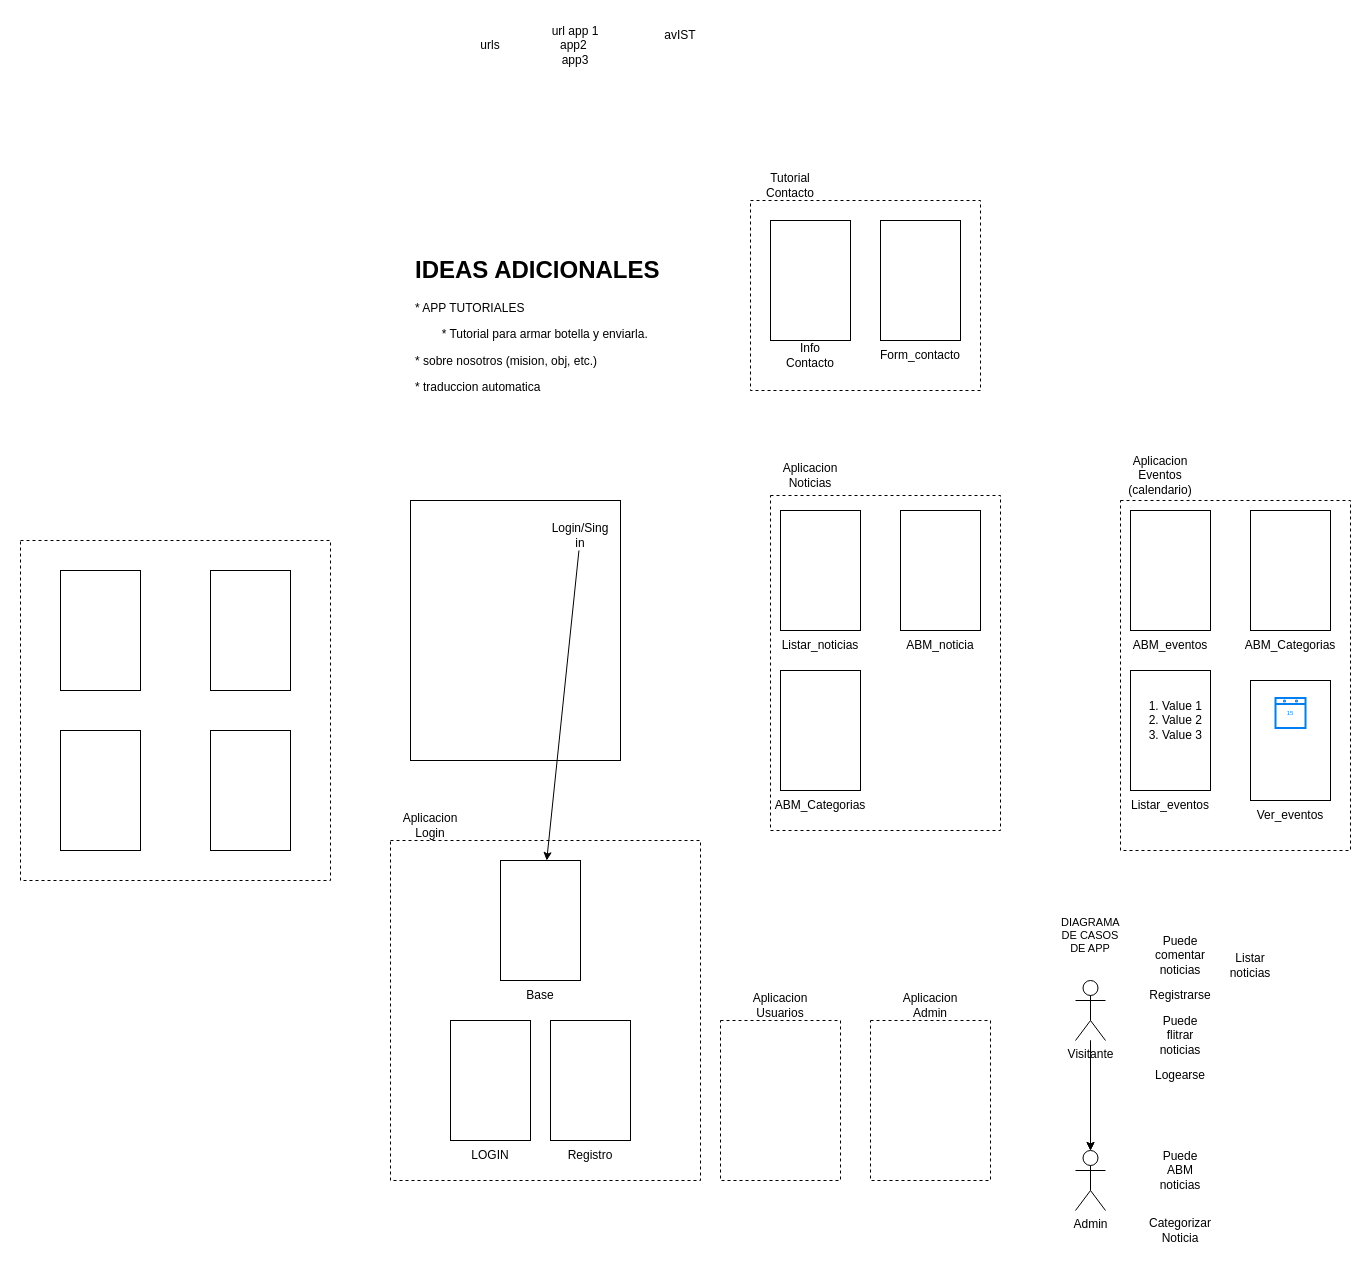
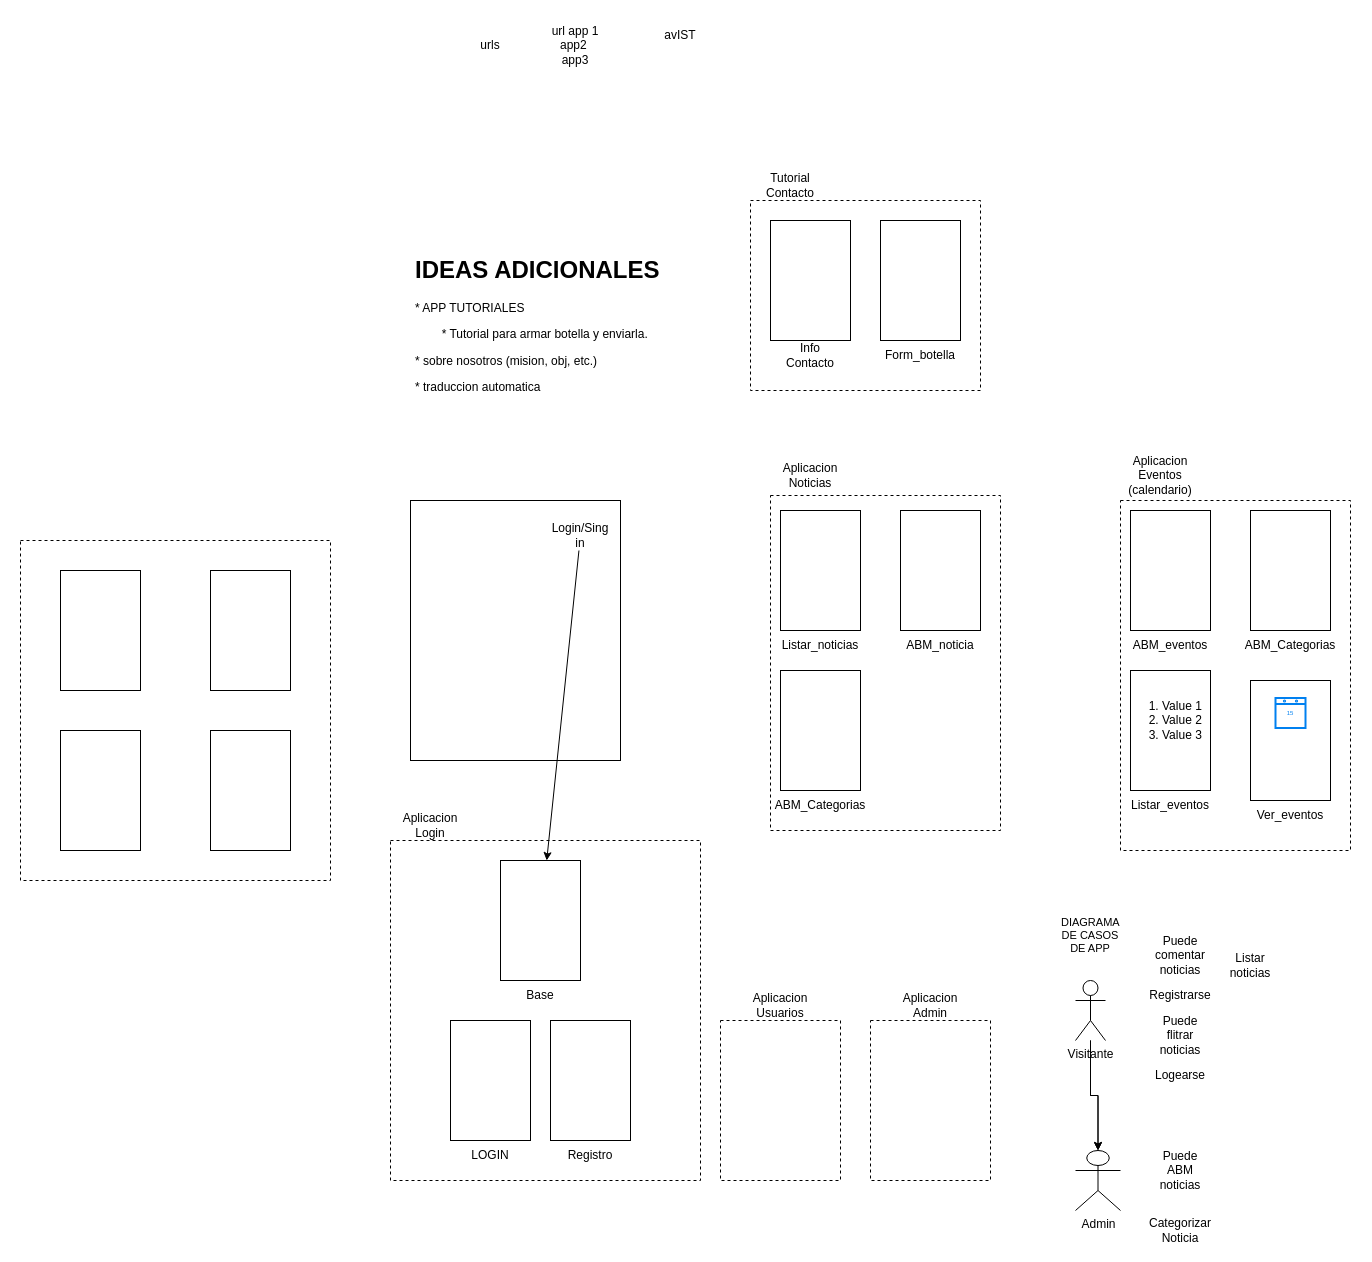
node "Form_contacto": label "Form_contacto" -> "Form_botella"
node "Admin": size 30x60 -> 45x60
